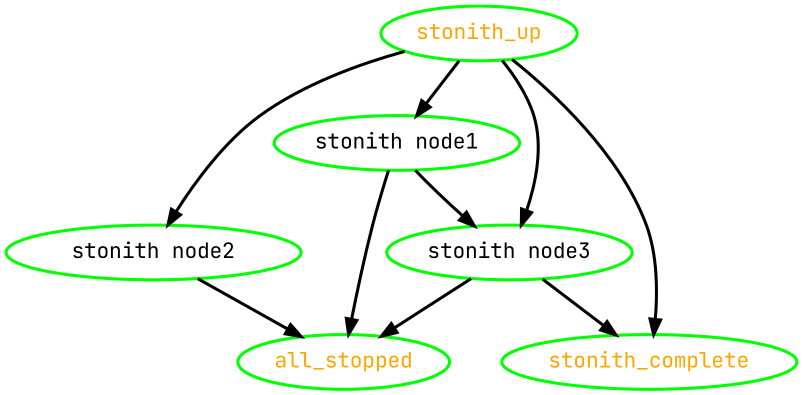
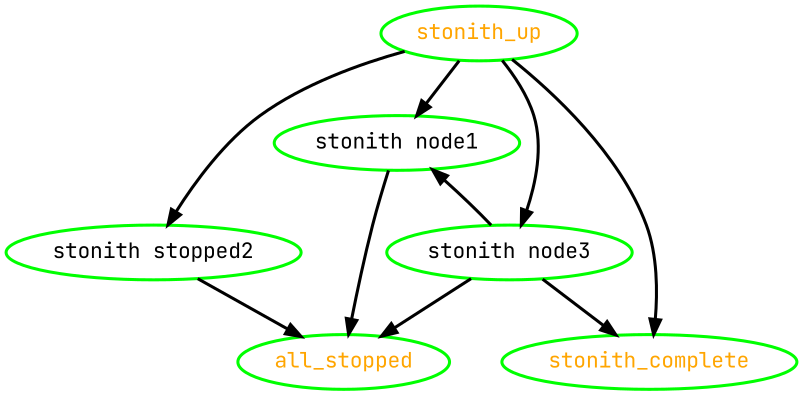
edge "stonith node1" -> "stonith node3": reversed
node "stonith node2": label "stonith node2" -> "stonith stopped2"
